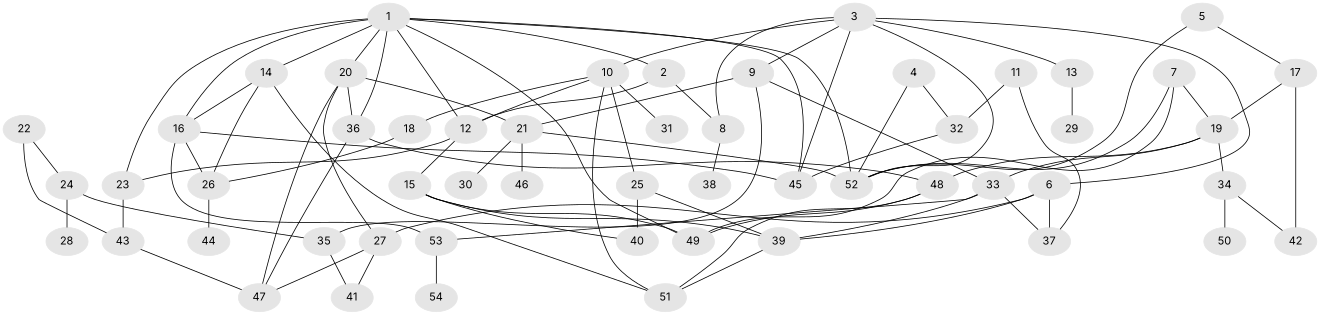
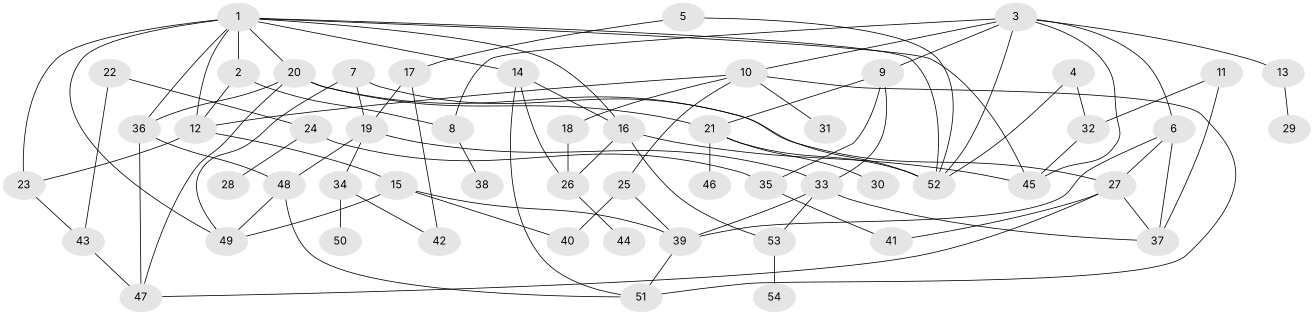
edge "27" -- "37": added
